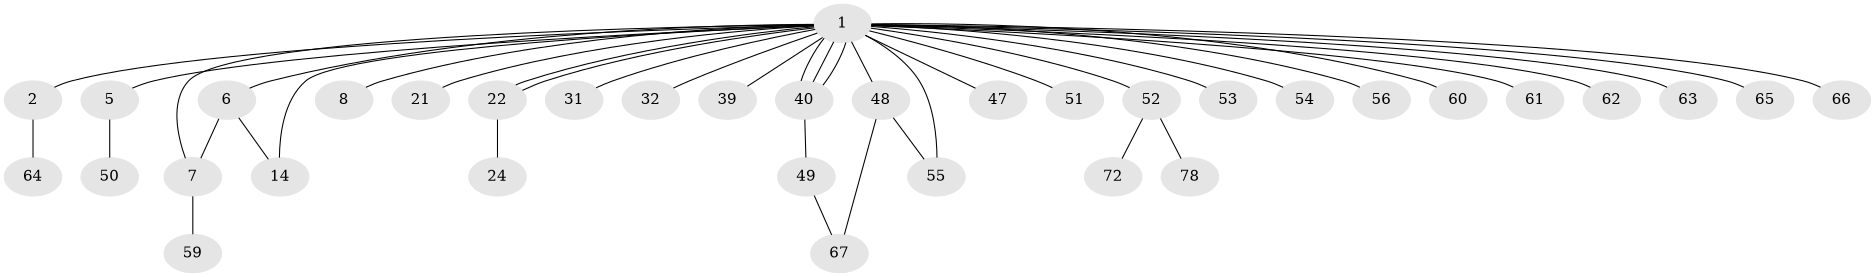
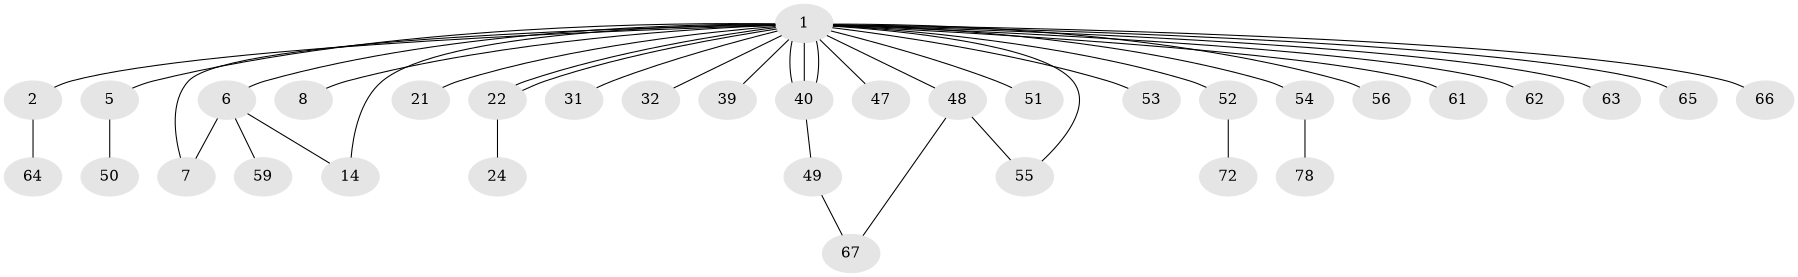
node "60": removed
edge "52" -- "78": now "54" -- "78"
edge "7" -- "59": now "6" -- "59"
